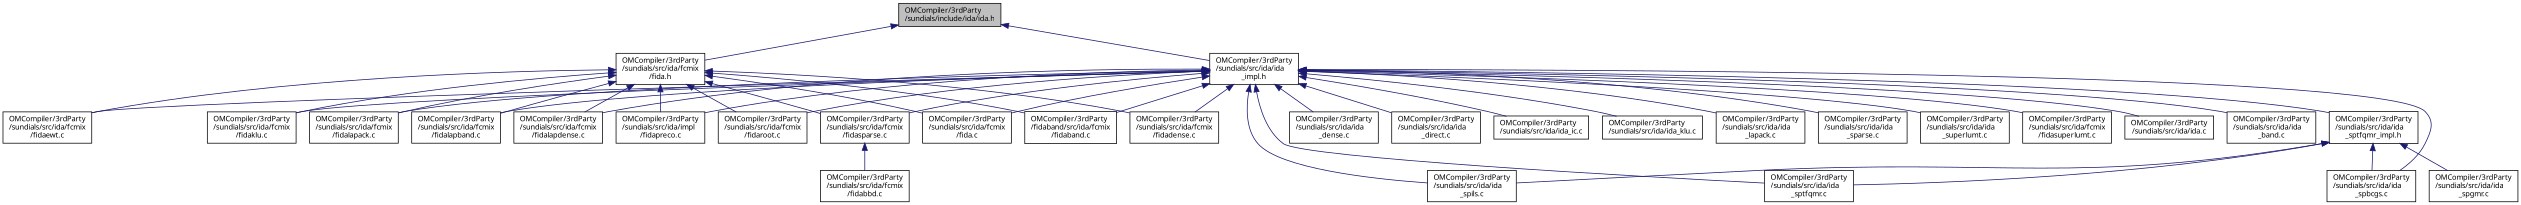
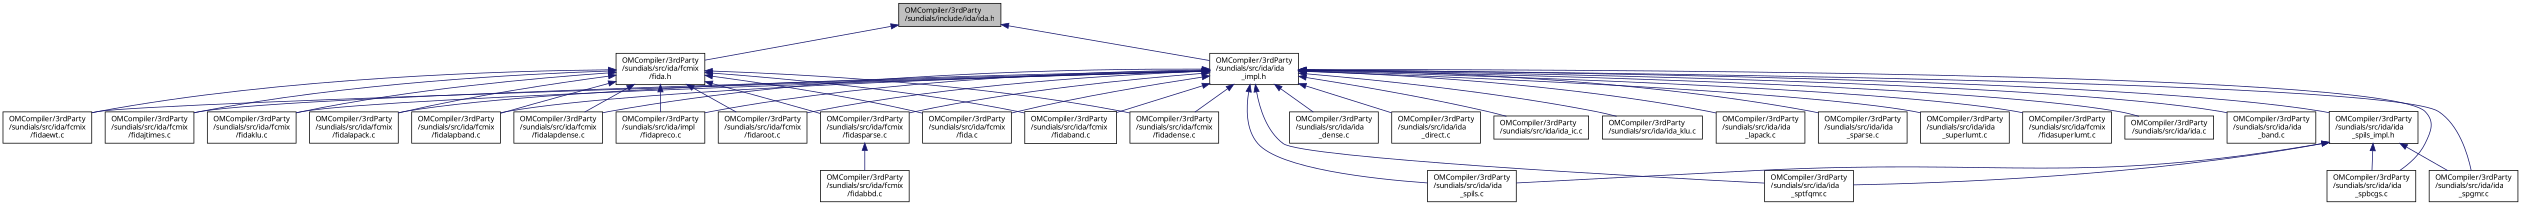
edge "OMCompiler/3rdParty /sundials/src/ida/ida _spgmr.c" -> "OMCompiler/3rdParty /sundials/src/ida/ida _impl.h": added
node "OMCompiler/3rdParty /sundials/src/ida/fcmix /fidajtimes.c": added
node "OMCompiler/3rdParty /fidaband/src/ida/fcmix /fidaband.c": label "OMCompiler/3rdParty /fidaband/src/ida/fcmix /fidaband.c" -> "OMCompiler/3rdParty /sundials/src/ida/fcmix /fidaband.c"
node "OMCompiler/3rdParty /sundials/src/ida/ida _sptfqmr_impl.h": label "OMCompiler/3rdParty /sundials/src/ida/ida _sptfqmr_impl.h" -> "OMCompiler/3rdParty /sundials/src/ida/ida _spils_impl.h"
